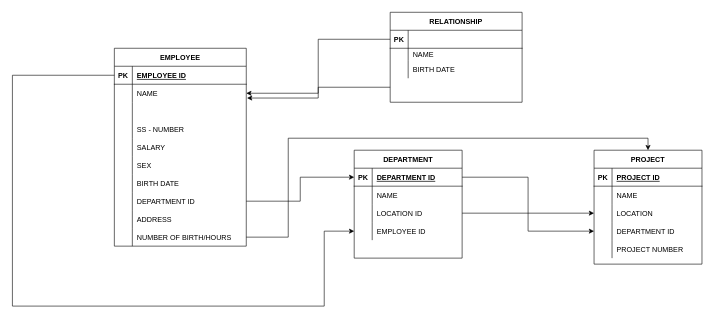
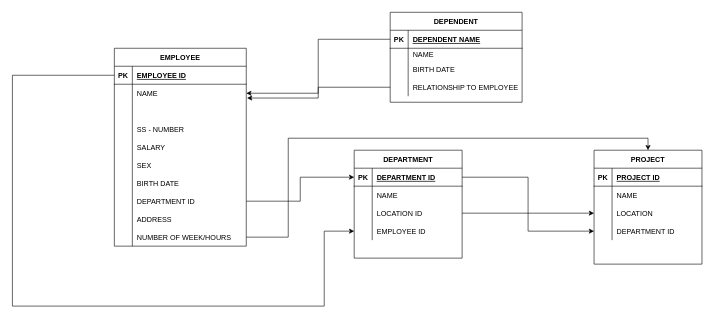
node "RELATIONSHIP": label "RELATIONSHIP" -> "DEPENDENT"
node "DEPENDENT NAME": added
node "RELATIONSHIP TO EMPLOYEE": added
node "NUMBER OF BIRTH/HOURS": label "NUMBER OF BIRTH/HOURS" -> "NUMBER OF WEEK/HOURS"
node "PROJECT NUMBER": removed
